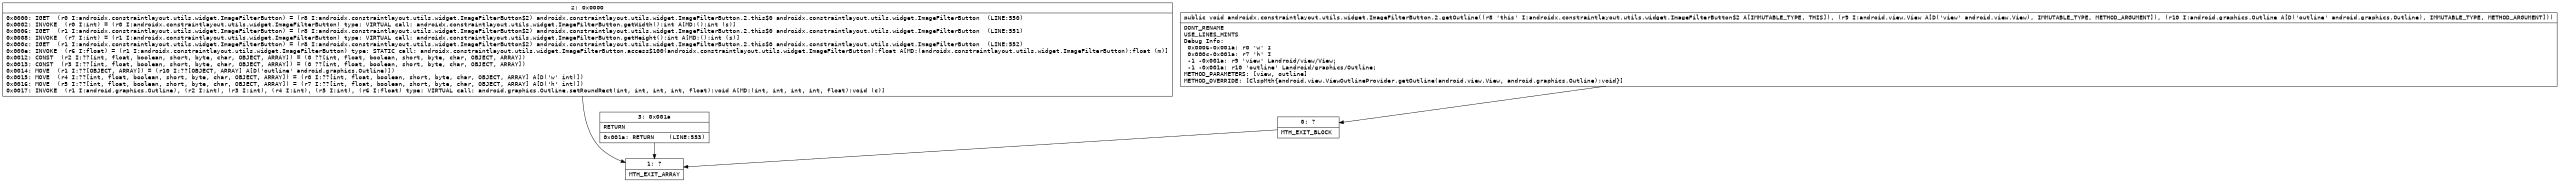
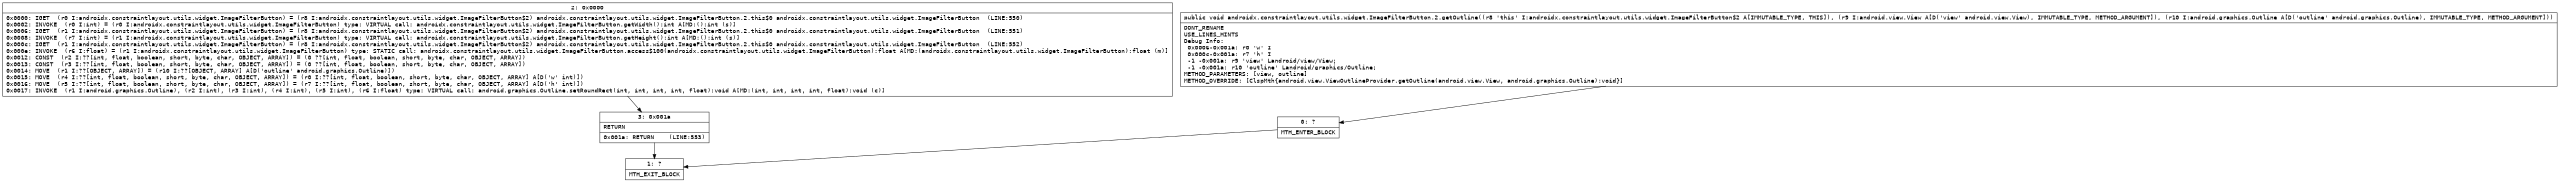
node "0: ?": text "MTH_EXIT_BLOCK" -> "MTH_ENTER_BLOCK"
edge "2: 0x0000" -> "1: ?": now "2: 0x0000" -> "3: 0x001a"
node "1: ?": text "MTH_EXIT_ARRAY" -> "MTH_EXIT_BLOCK"
